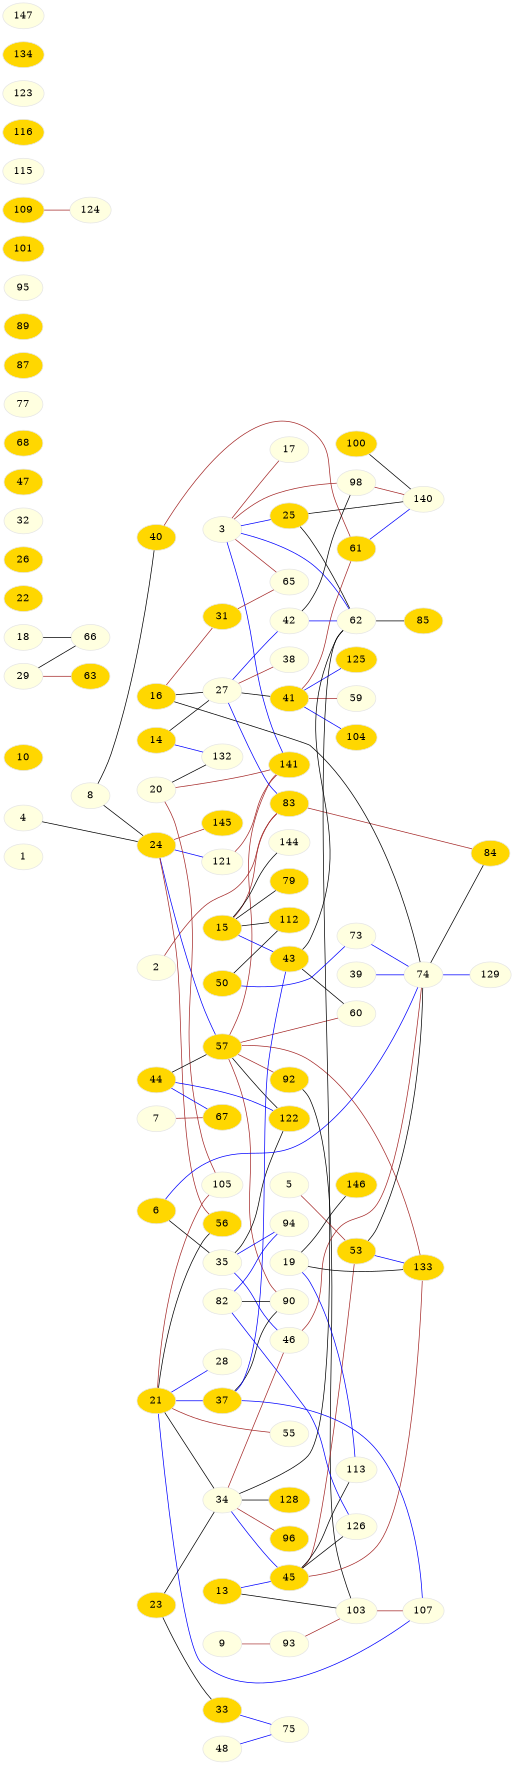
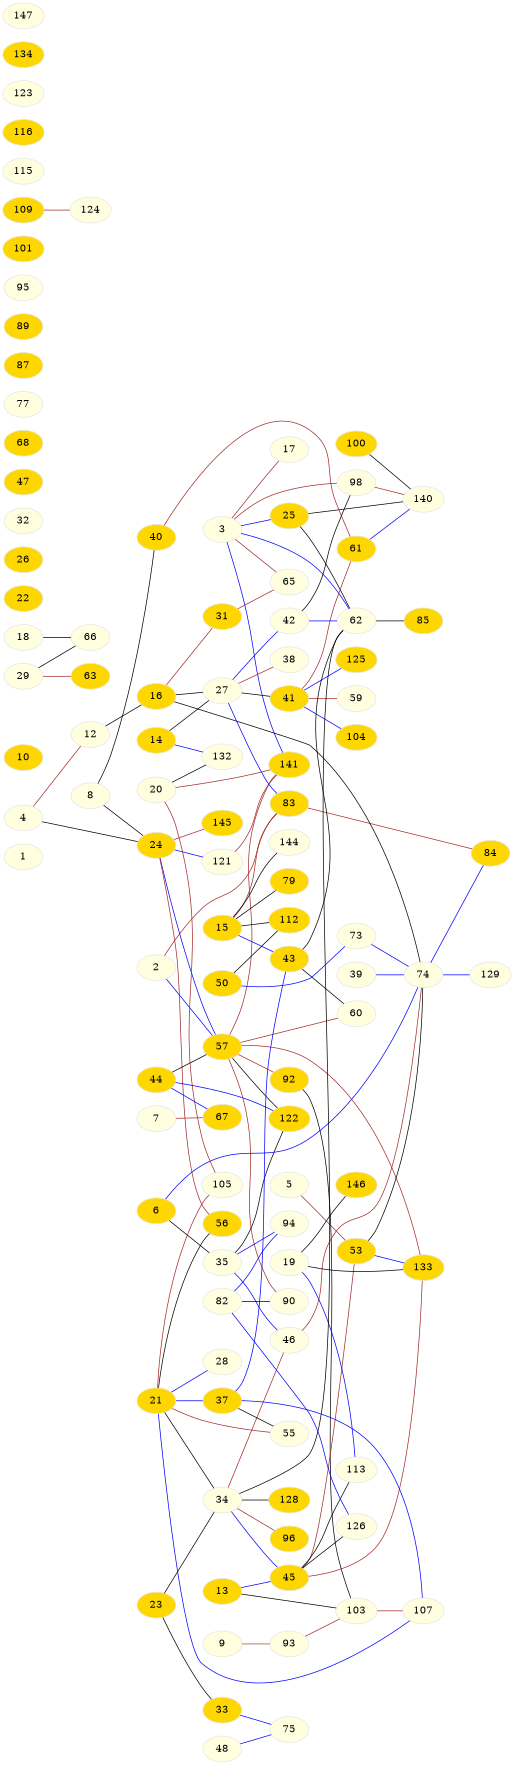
node "12": added
edge "84" -- "74": color black -> blue
edge "2" -- "57": added
edge "90" -- "37": now "55" -- "37"
